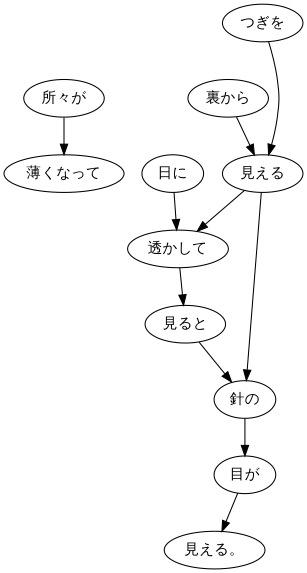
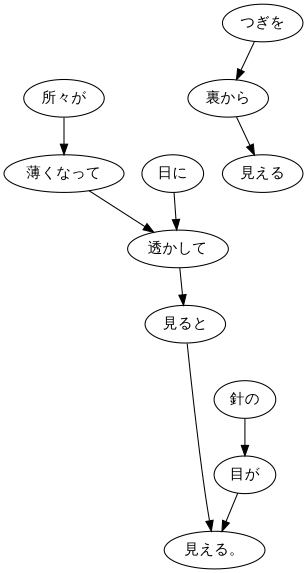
edge "つぎを" -> "見える": now "つぎを" -> "裏から"
edge "見える" -> "透かして": now "薄くなって" -> "透かして"
edge "見える" -> "針の": removed
edge "見ると" -> "針の": now "見ると" -> "見える。"
